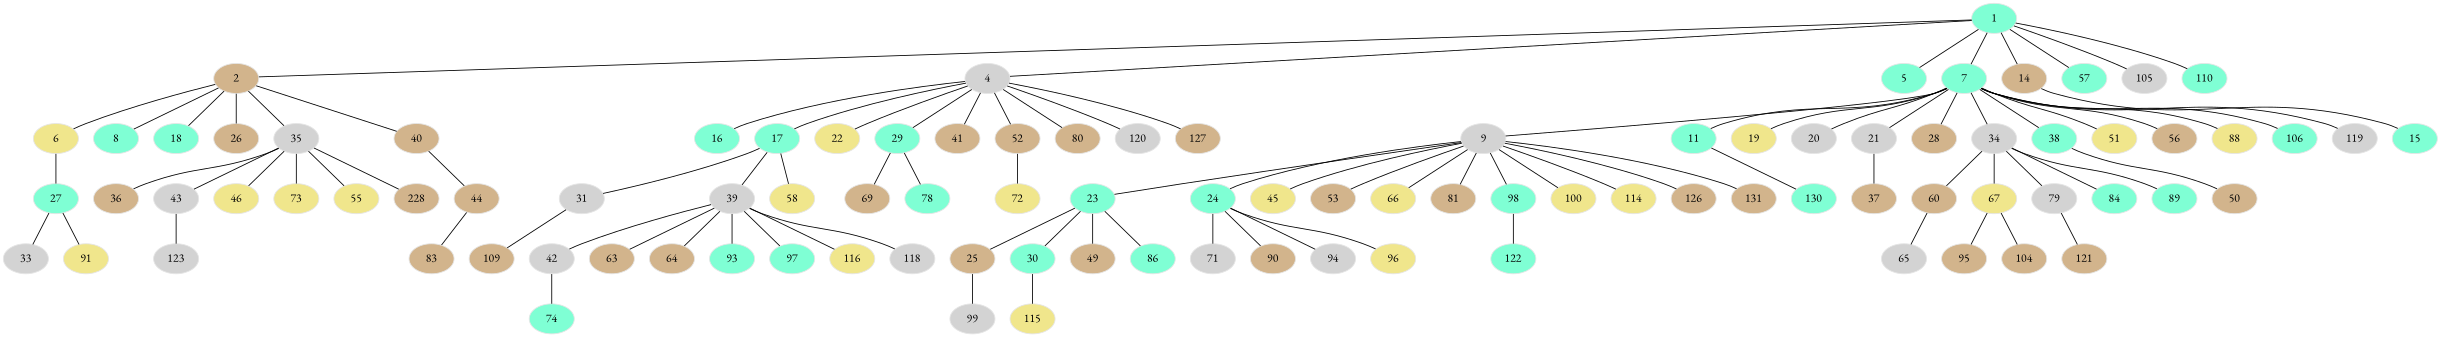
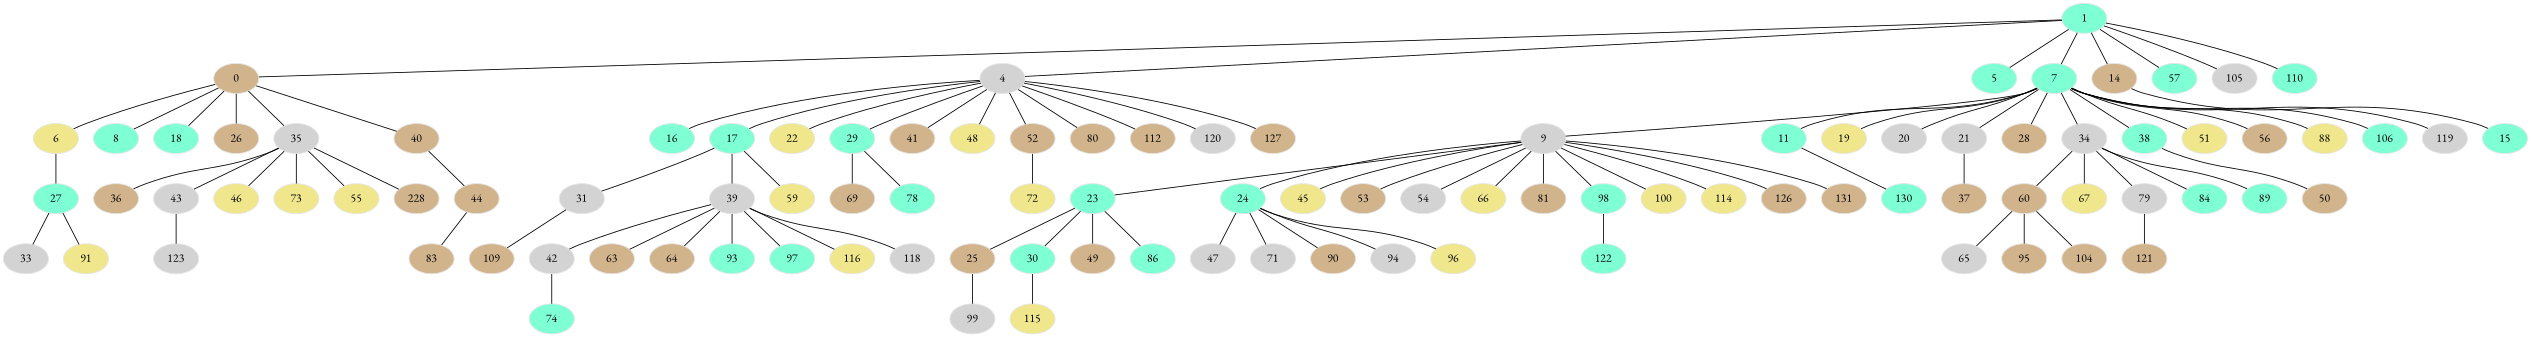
node "2": label "2" -> "0"
node "48": added
node "112": added
node "58": label "58" -> "59"
node "54": added
edge "67" -- "95": now "60" -- "95"
edge "67" -- "104": now "60" -- "104"
node "47": added
